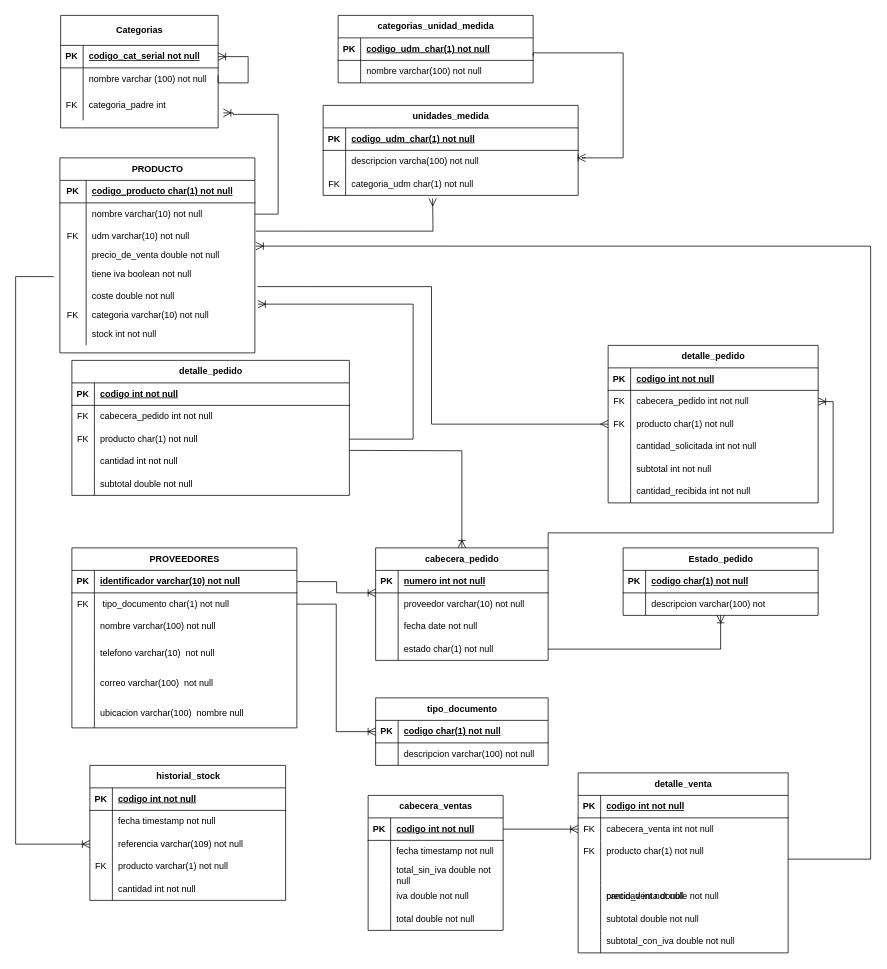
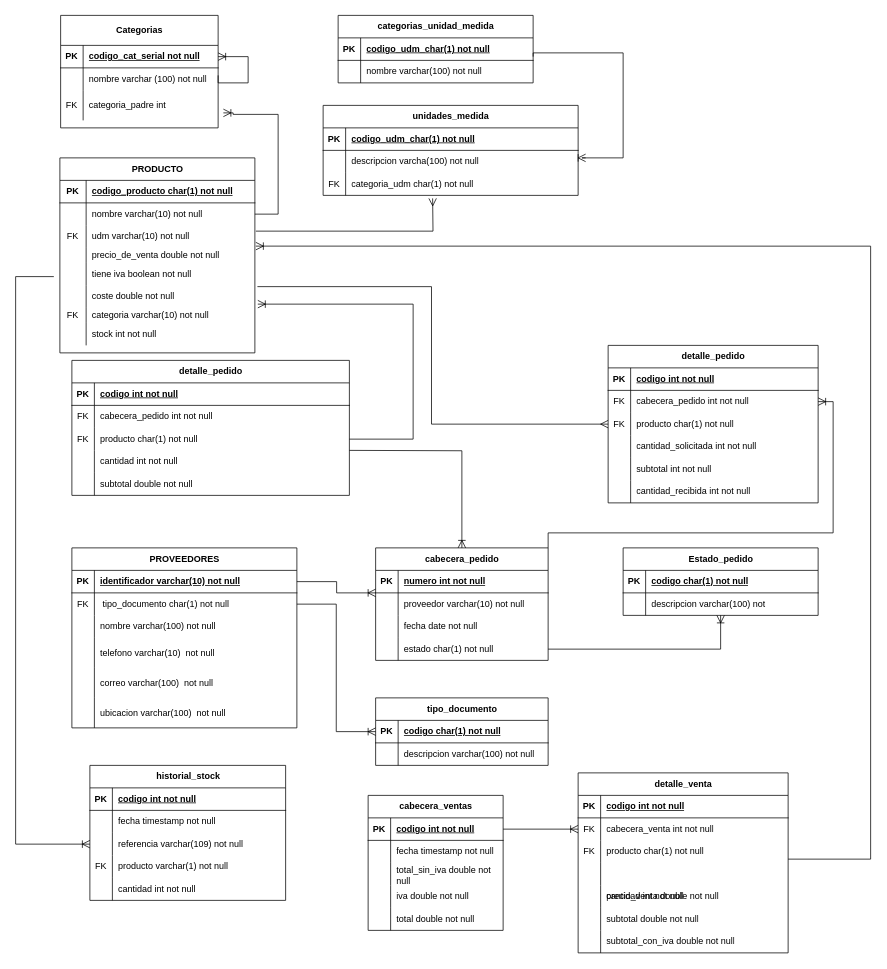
node "ubicacion varchar(100) nombre null": label "ubicacion varchar(100) nombre null" -> "ubicacion varchar(100) not null"
